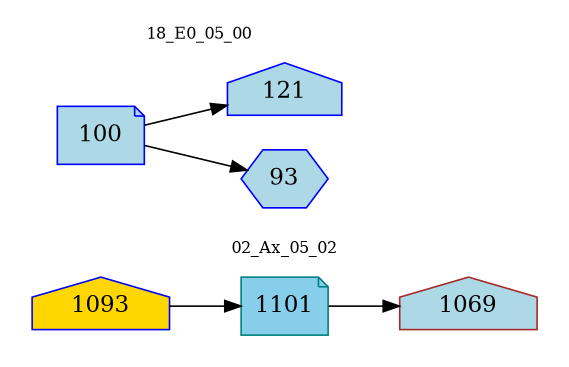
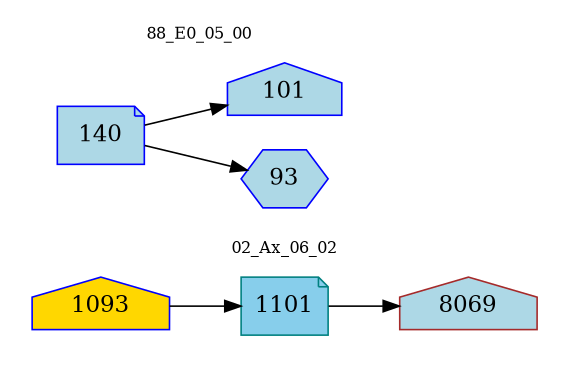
cluster "18_E0_05_00": label "18_E0_05_00" -> "88_E0_05_00"
node "121": label "121" -> "101"
node "100": label "100" -> "140"
cluster "02_Ax_05_02": label "02_Ax_05_02" -> "02_Ax_06_02"
node "1069": label "1069" -> "8069"
